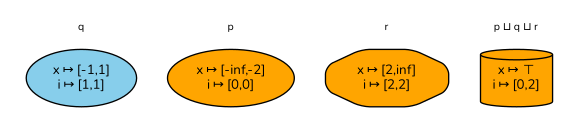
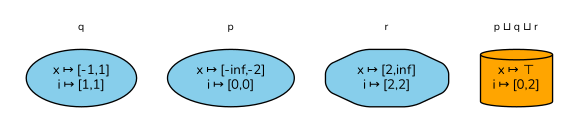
node "x ↦ [-inf,-2] i ↦ [0,0]": fillcolor orange -> skyblue
node "x ↦ [2,inf] i ↦ [2,2]": fillcolor orange -> skyblue
